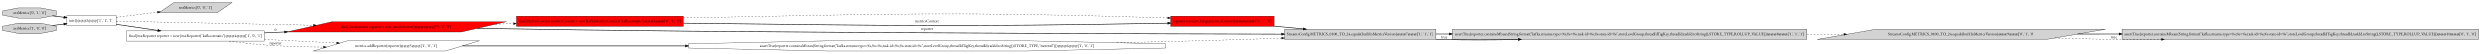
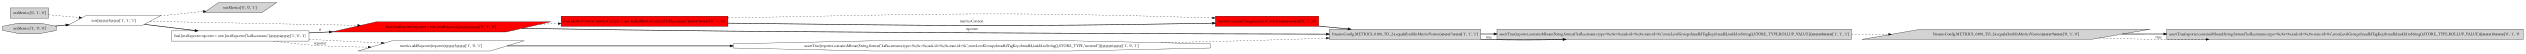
node "testMetrics['0', '1', '0']": shape octagon -> box
edge "testMetrics['0', '1', '0']" -> "init()@@@3@@@['1', '1', '1']": style bold -> dashed
node "init()@@@3@@@['1', '1', '1']": shape box -> parallelogram
